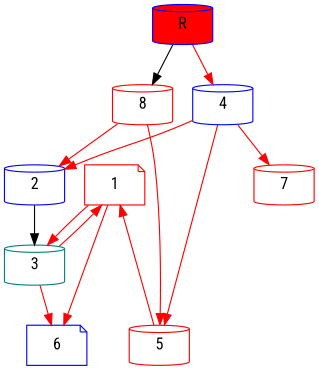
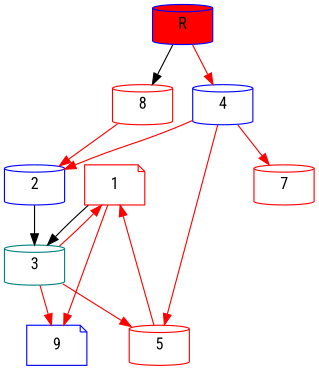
edge "8" -> "5": now "3" -> "5"
edge "1" -> "3": color red -> black
node "6": label "6" -> "9"
